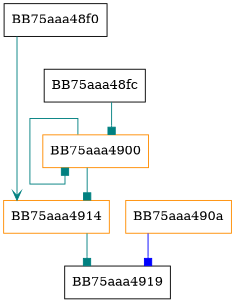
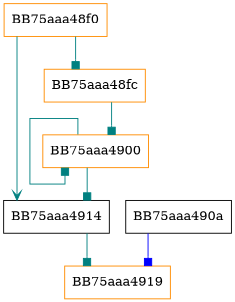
node "BB75aaa48f0": color black -> darkorange
edge "BB75aaa48f0" -> "BB75aaa48fc": added
node "BB75aaa48fc": color black -> darkorange
node "BB75aaa4914": color darkorange -> black
node "BB75aaa490a": color darkorange -> black
node "BB75aaa4919": color black -> darkorange
